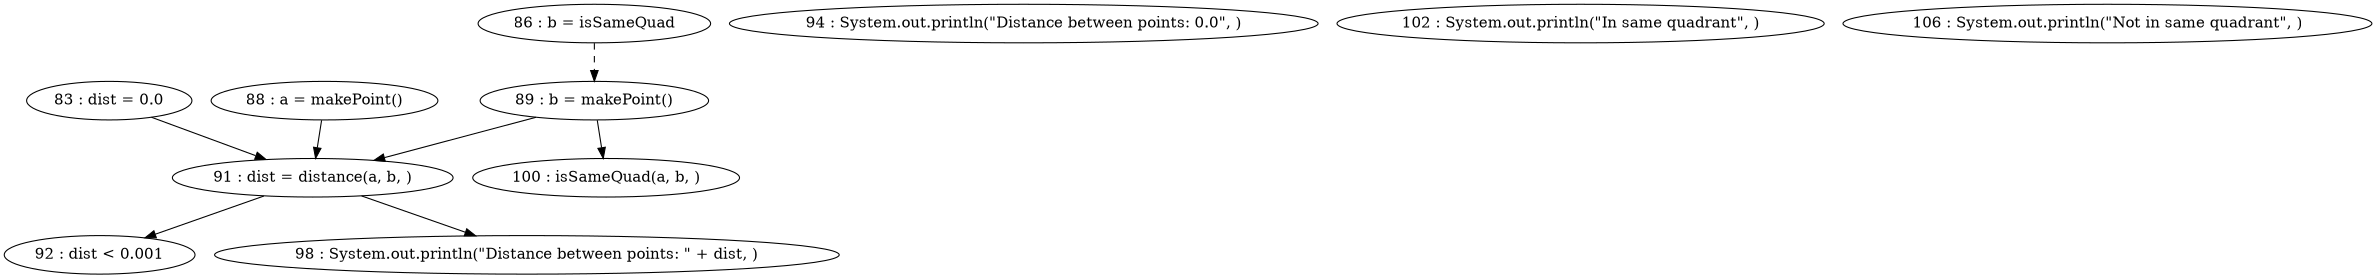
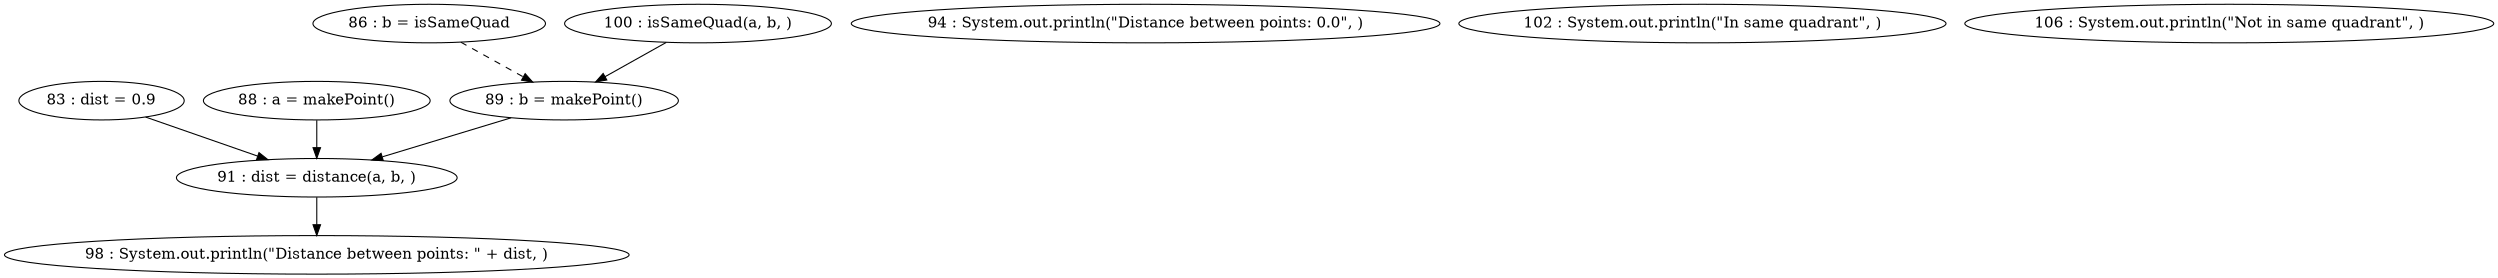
node "83 : dist = 0.0": label "83 : dist = 0.0" -> "83 : dist = 0.9"
edge "89 : b = makePoint()" -> "100 : isSameQuad(a, b, )": reversed
node "92 : dist < 0.001": removed
